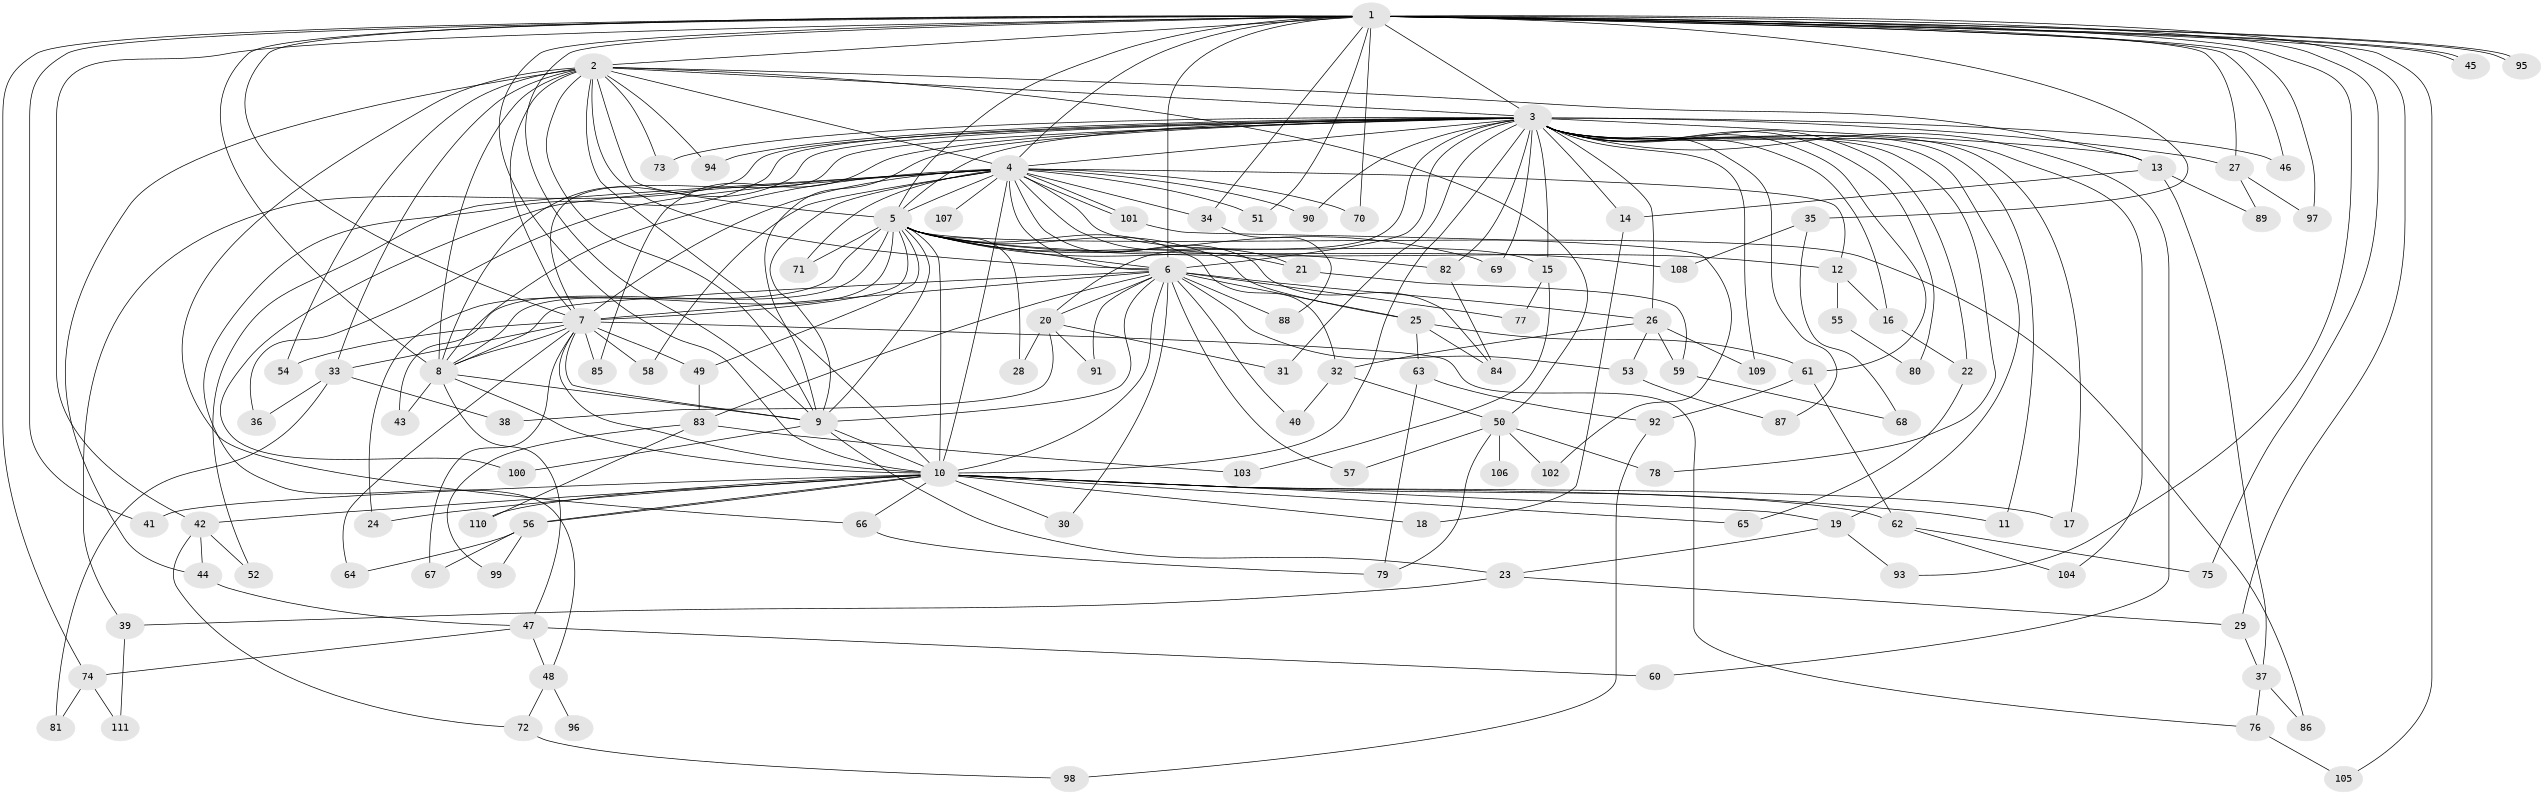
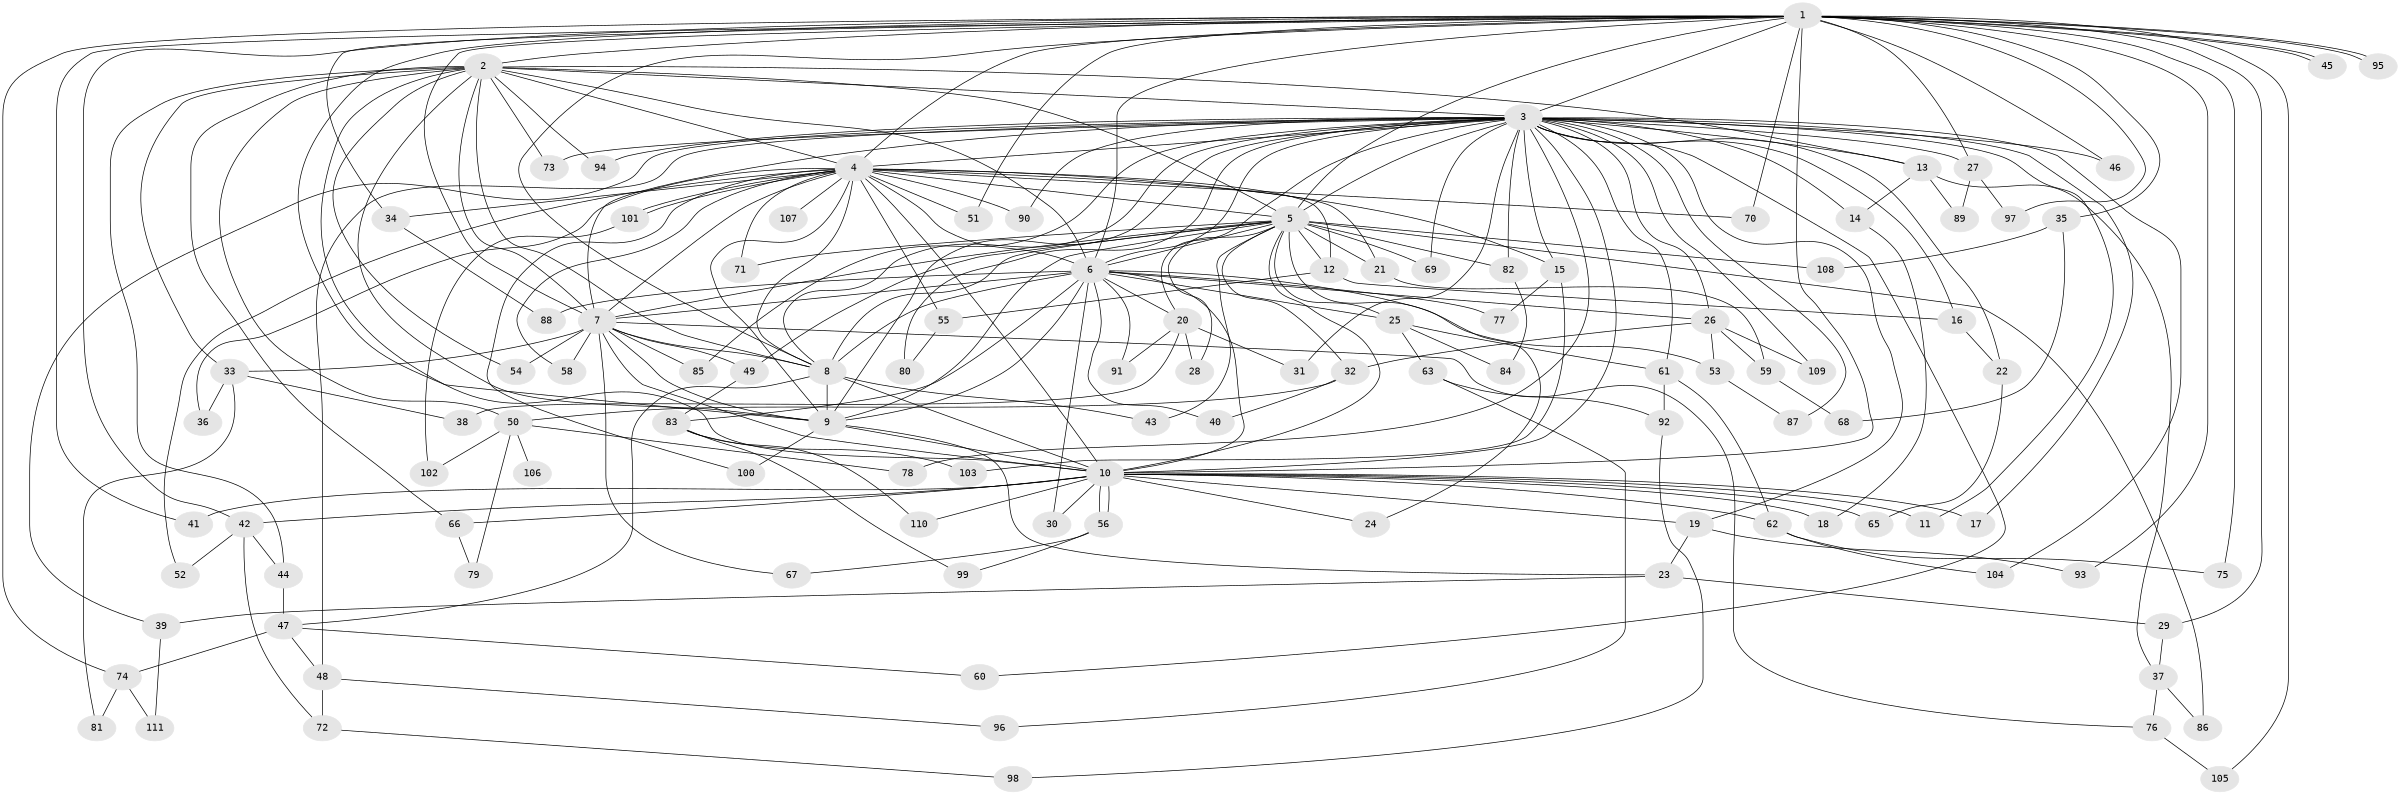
edge "4" -- "84": now "4" -- "55"
node "57": removed
edge "63" -- "79": now "63" -- "96"
node "64": removed
